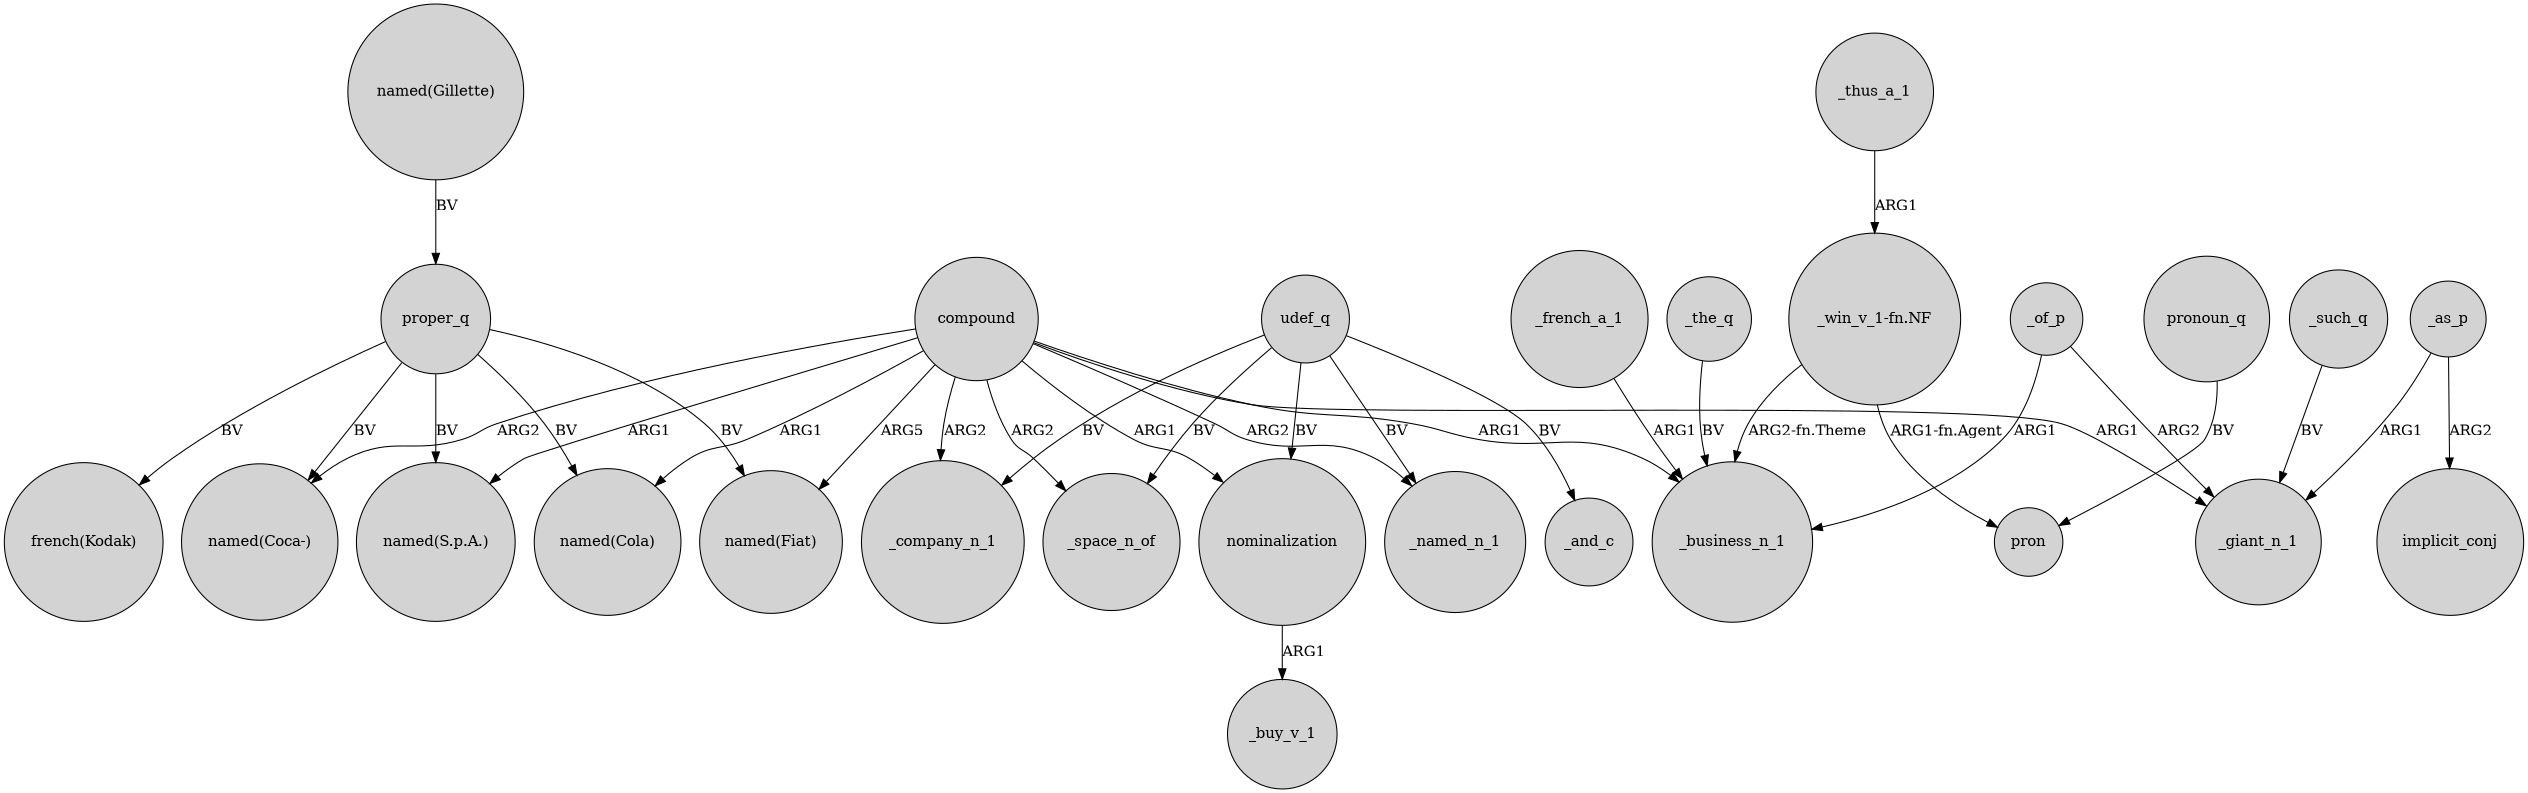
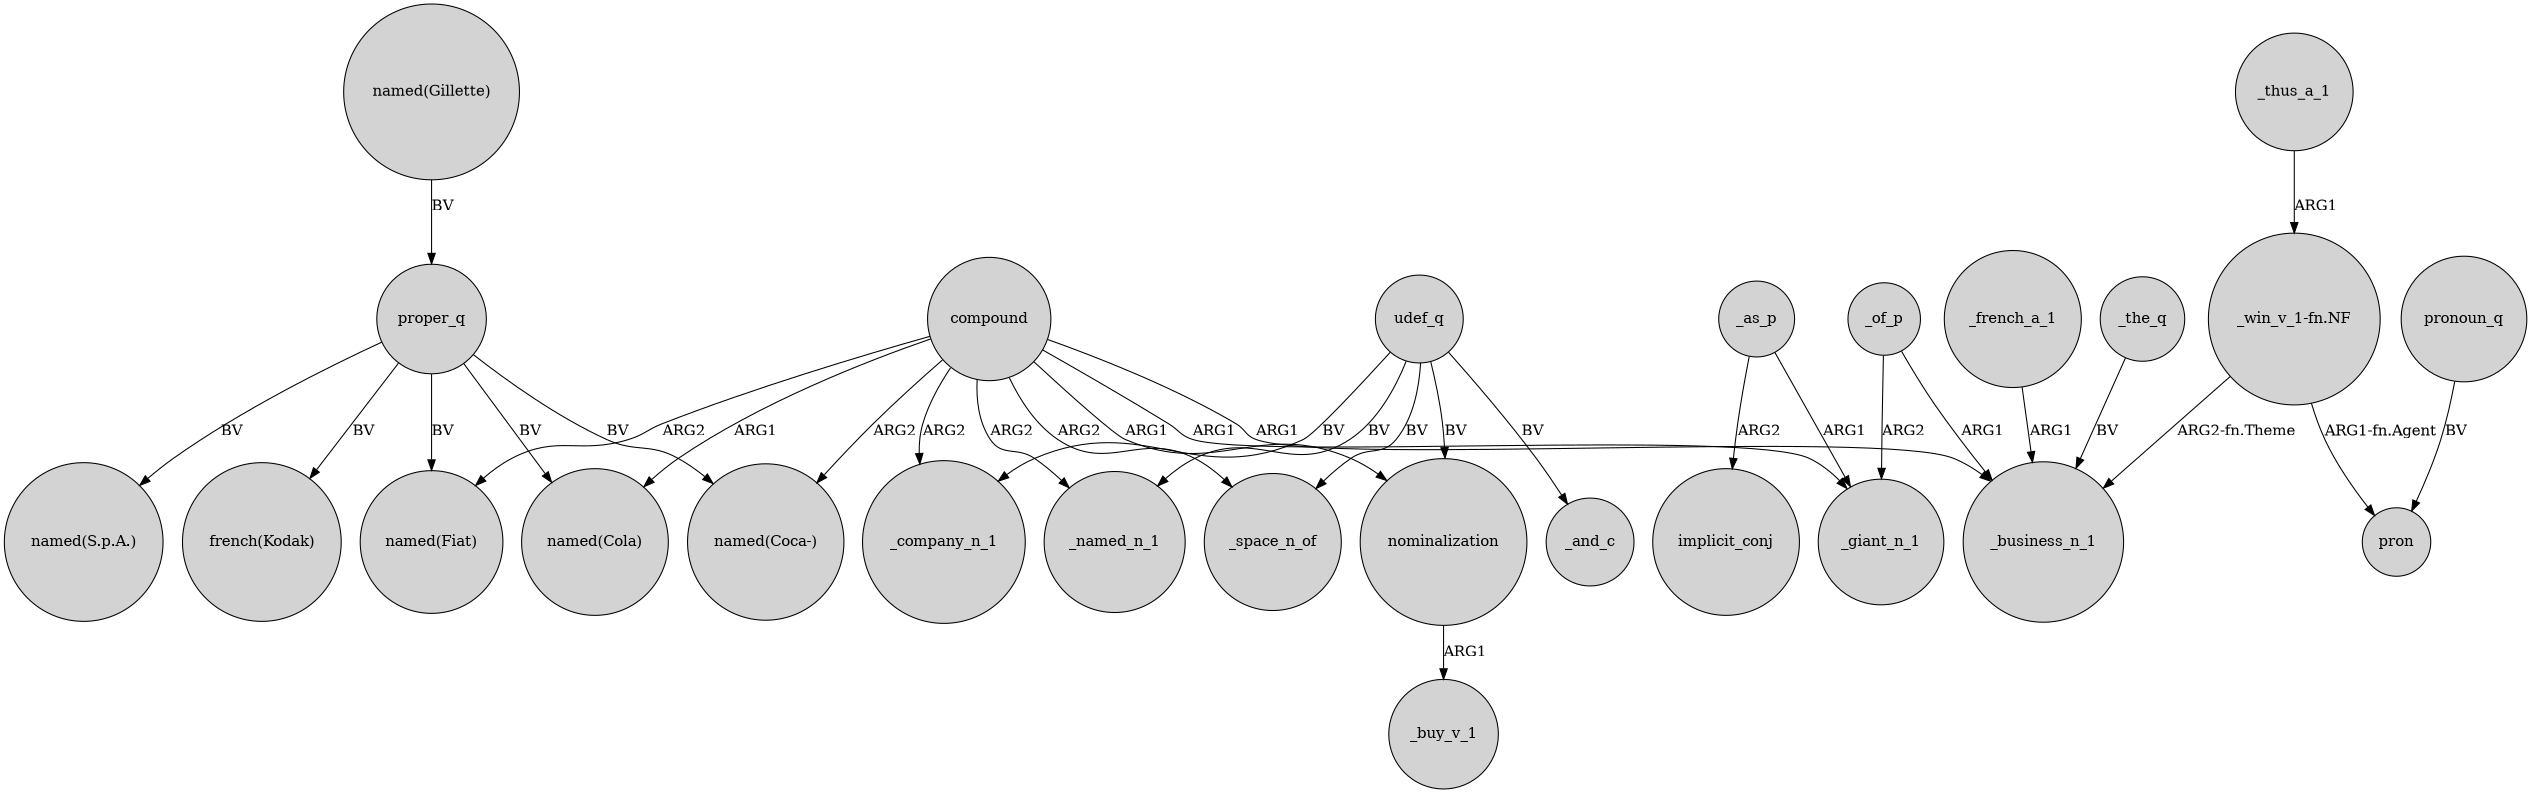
node "_such_q": removed
edge "compound" -> "named(S.p.A.)": removed, label "ARG1"
edge "compound" -> "named(Fiat)": label "ARG5" -> "ARG2"
